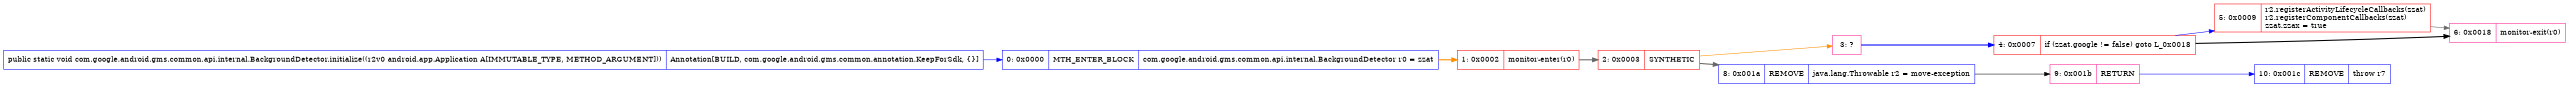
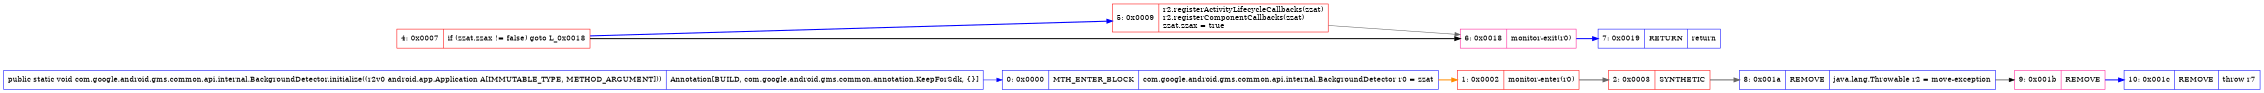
edge "4: 0x0007" -> "5: 0x0009": style solid -> bold
node "7: 0x0019": added
node "3: ?": removed
node "4: 0x0007": text "if (zzat.google != false) goto L_0x0018" -> "if (zzat.zzax != false) goto L_0x0018"
node "9: 0x001b": text "RETURN" -> "REMOVE"
edge "9: 0x001b" -> "10: 0x001c": style solid -> bold
